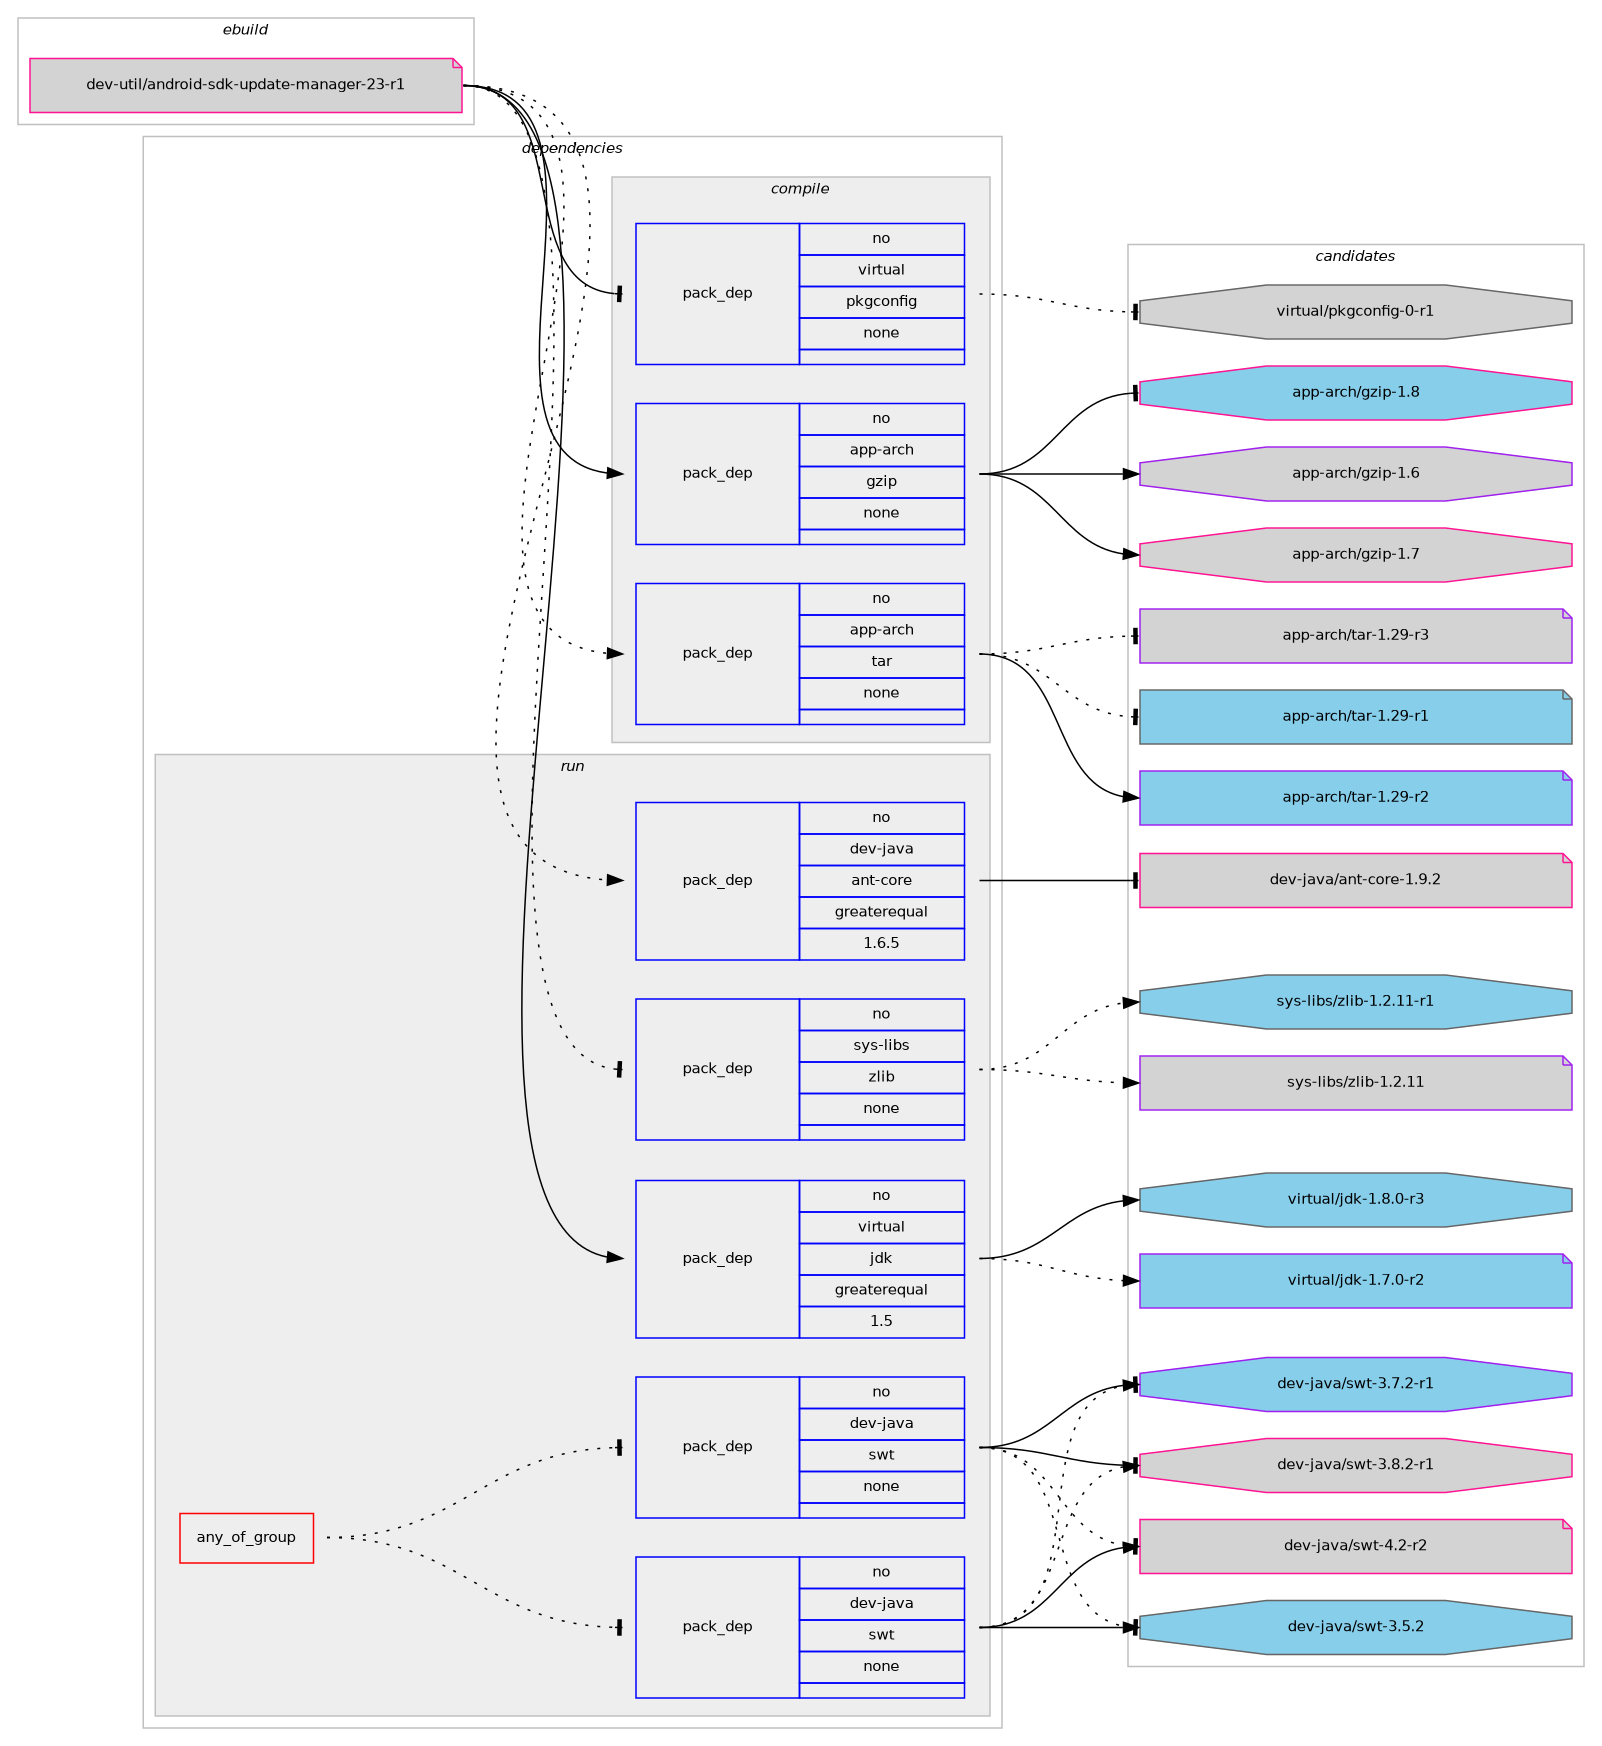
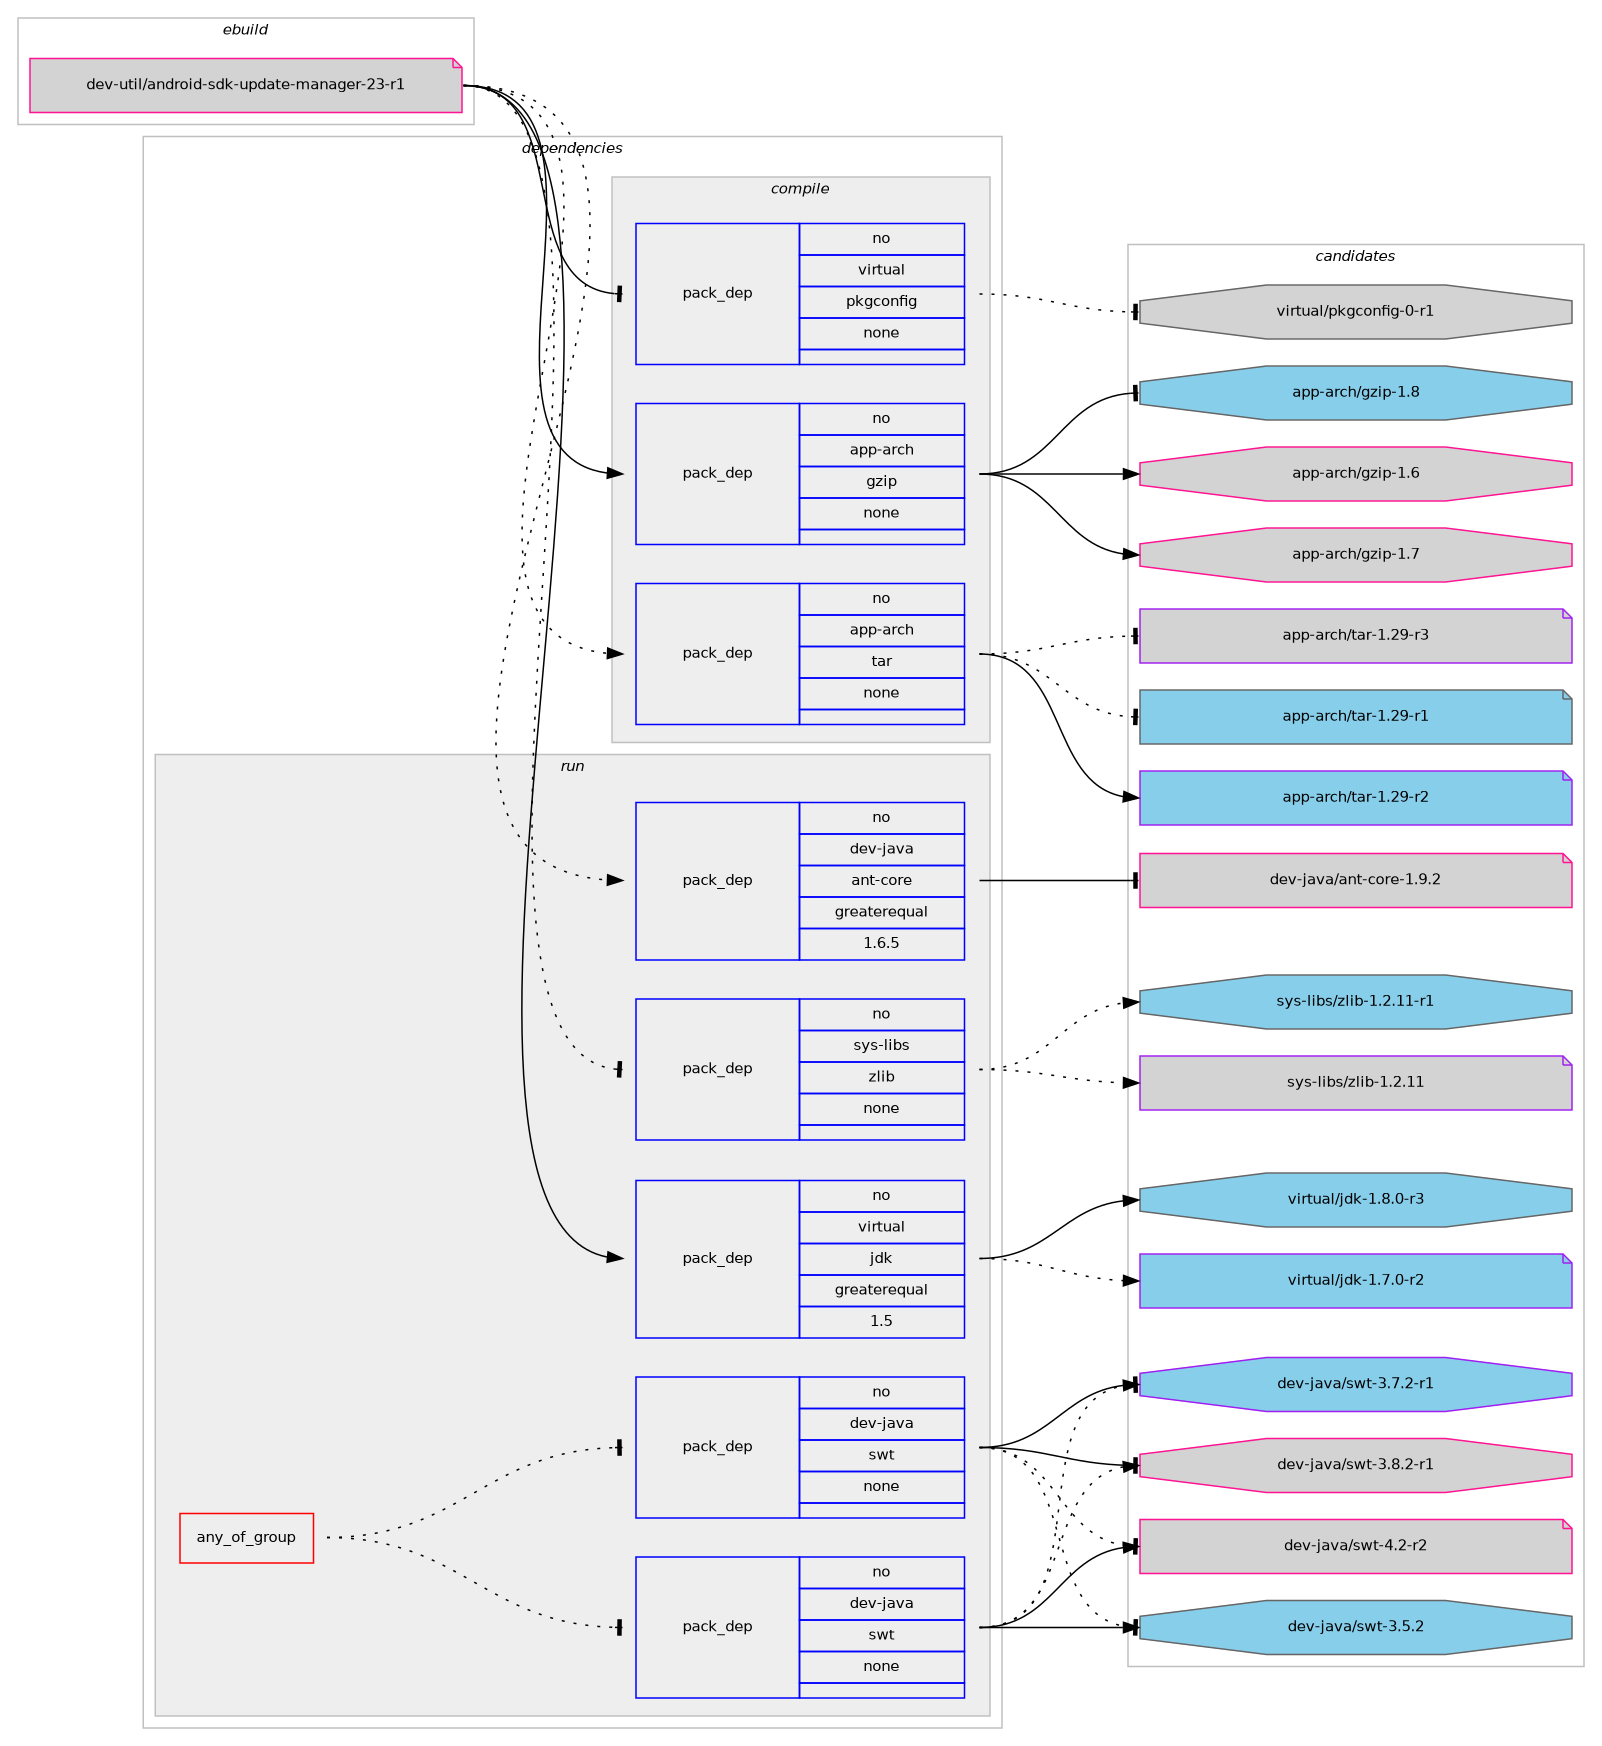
node "app-arch/gzip-1.8": color deeppink -> gray40
node "app-arch/gzip-1.6": color purple -> deeppink
